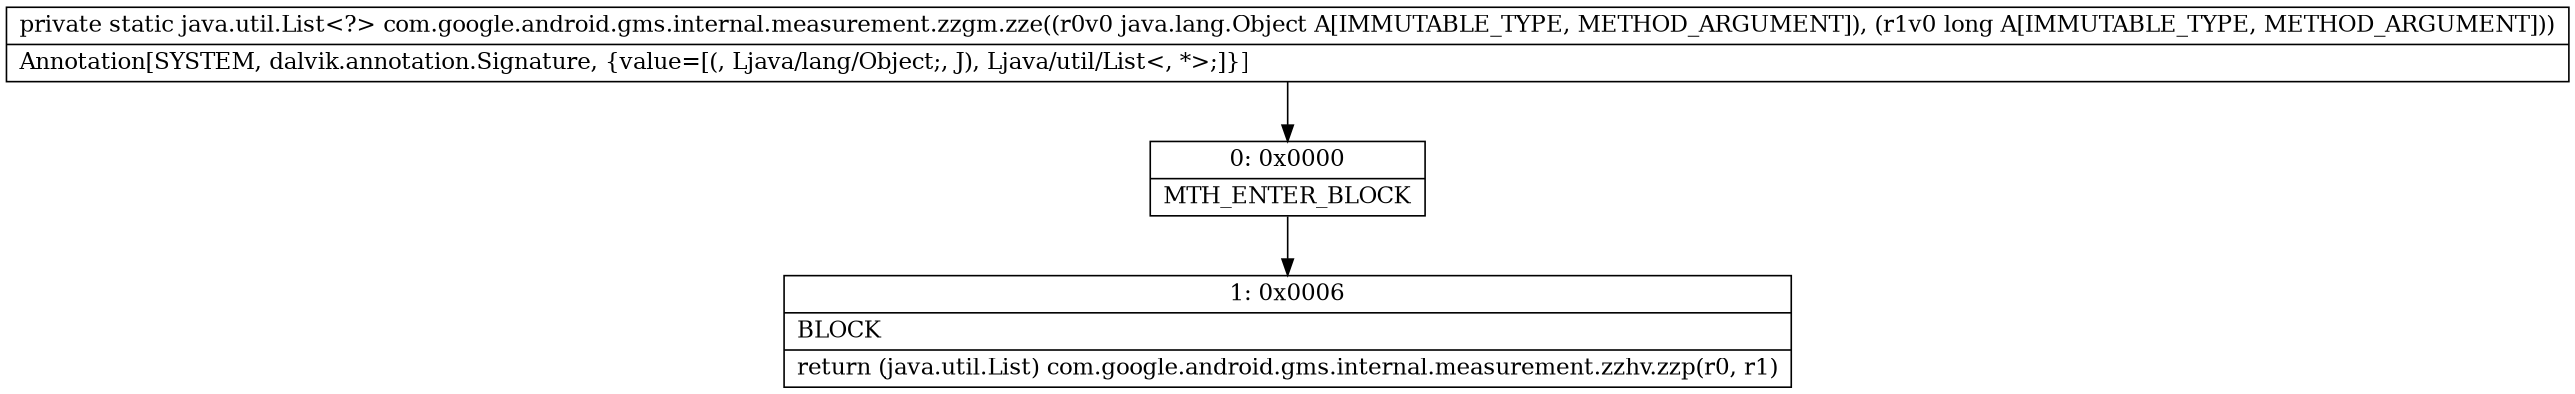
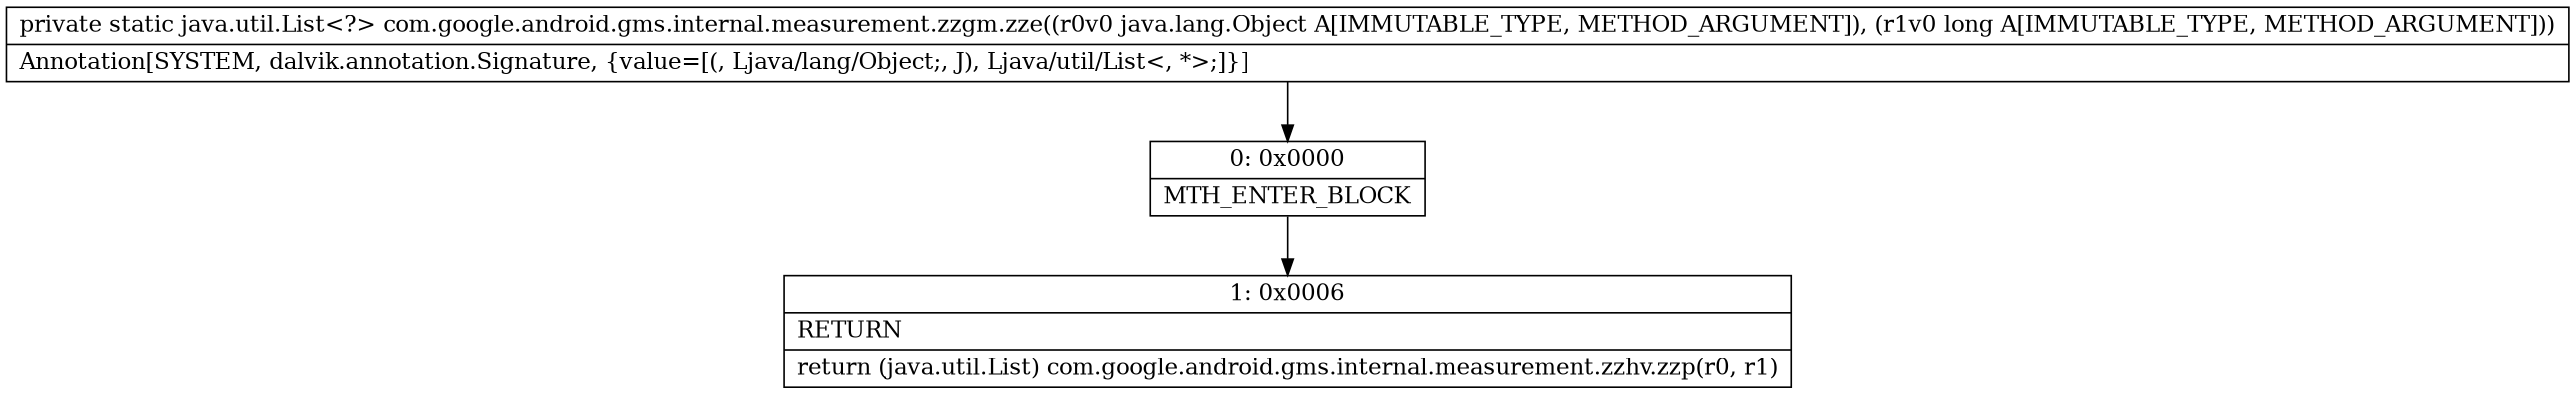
node "1: 0x0006": text "BLOCK" -> "RETURN"
